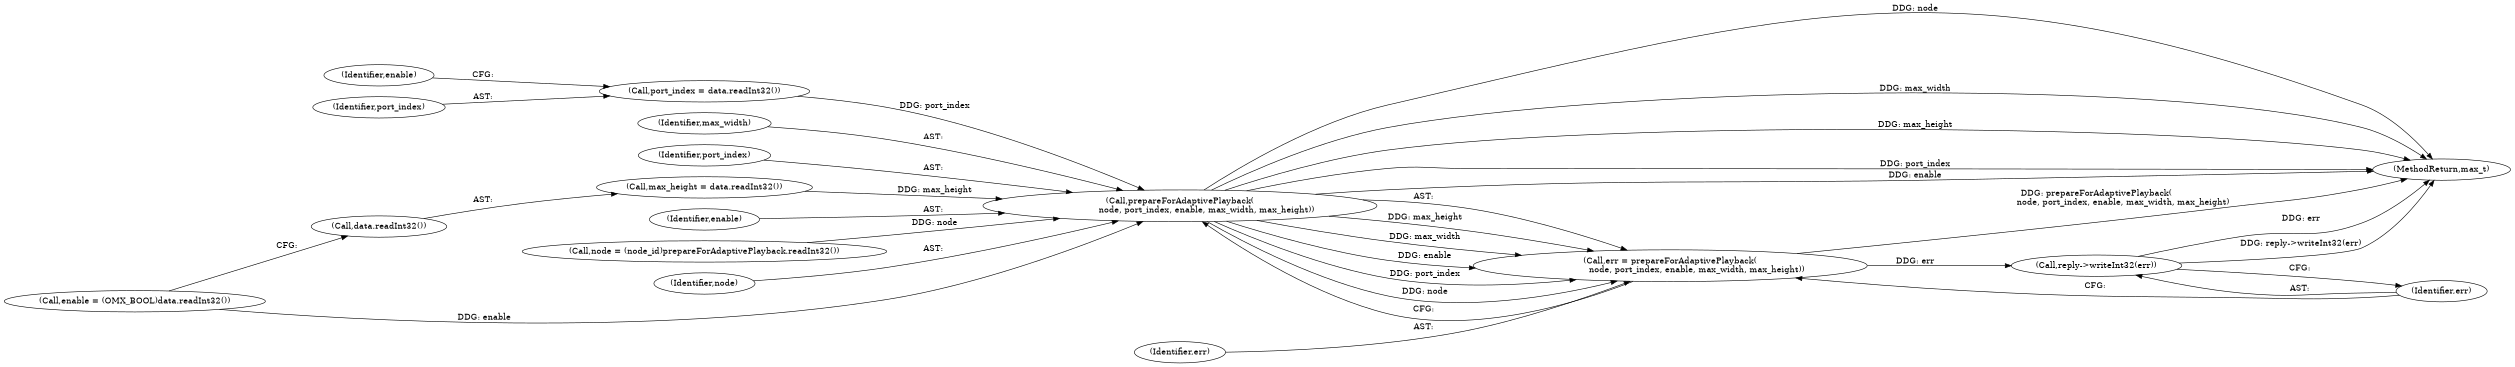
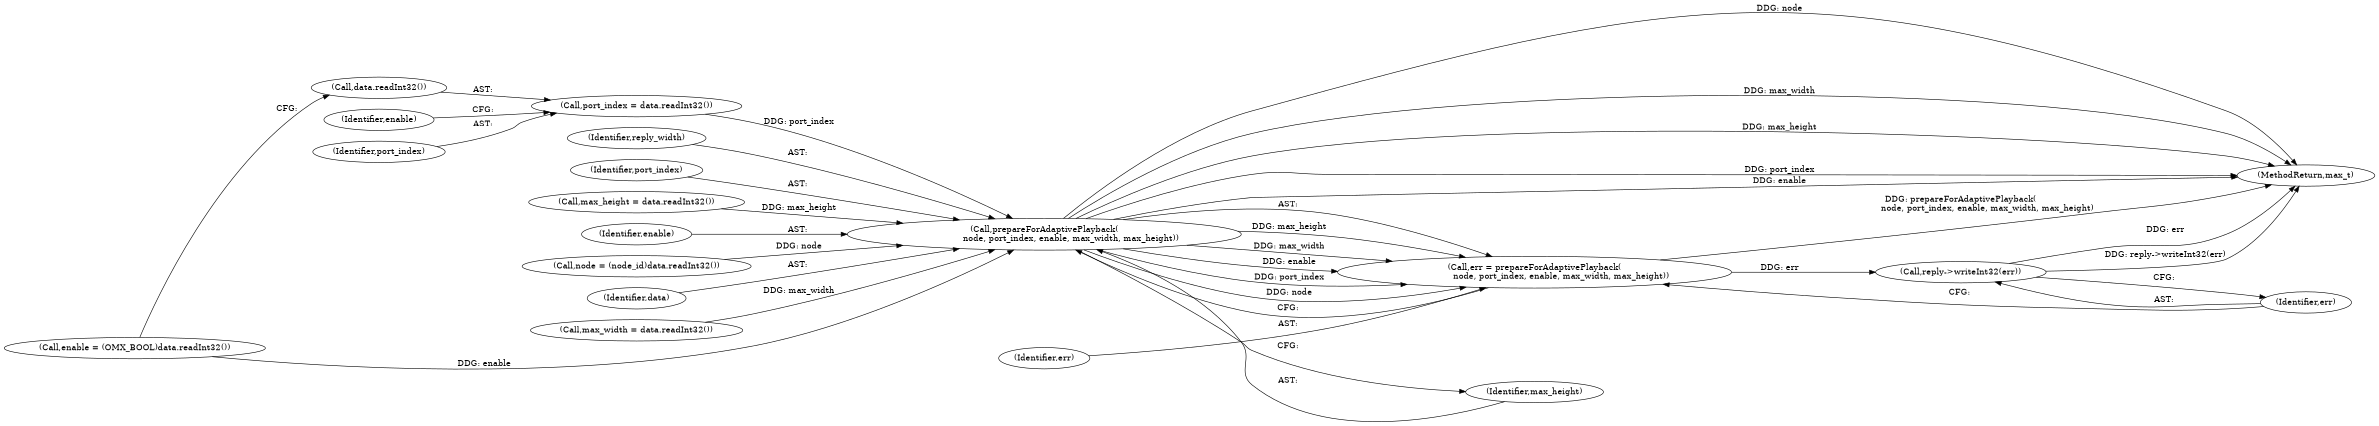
node "(Identifier,max_width)": label "(Identifier,max_width)" -> "(Identifier,reply_width)"
edge "(Call,data.readInt32())" -> "(Call,max_height = data.readInt32())": now "(Call,data.readInt32())" -> "(Call,port_index = data.readInt32())"
node "(Call,node = (node_id)prepareForAdaptivePlayback.readInt32())": label "(Call,node = (node_id)prepareForAdaptivePlayback.readInt32())" -> "(Call,node = (node_id)data.readInt32())"
node "(Identifier,node)": label "(Identifier,node)" -> "(Identifier,data)"
node "(Call,max_width = data.readInt32())": added
node "(Identifier,max_height)": added
